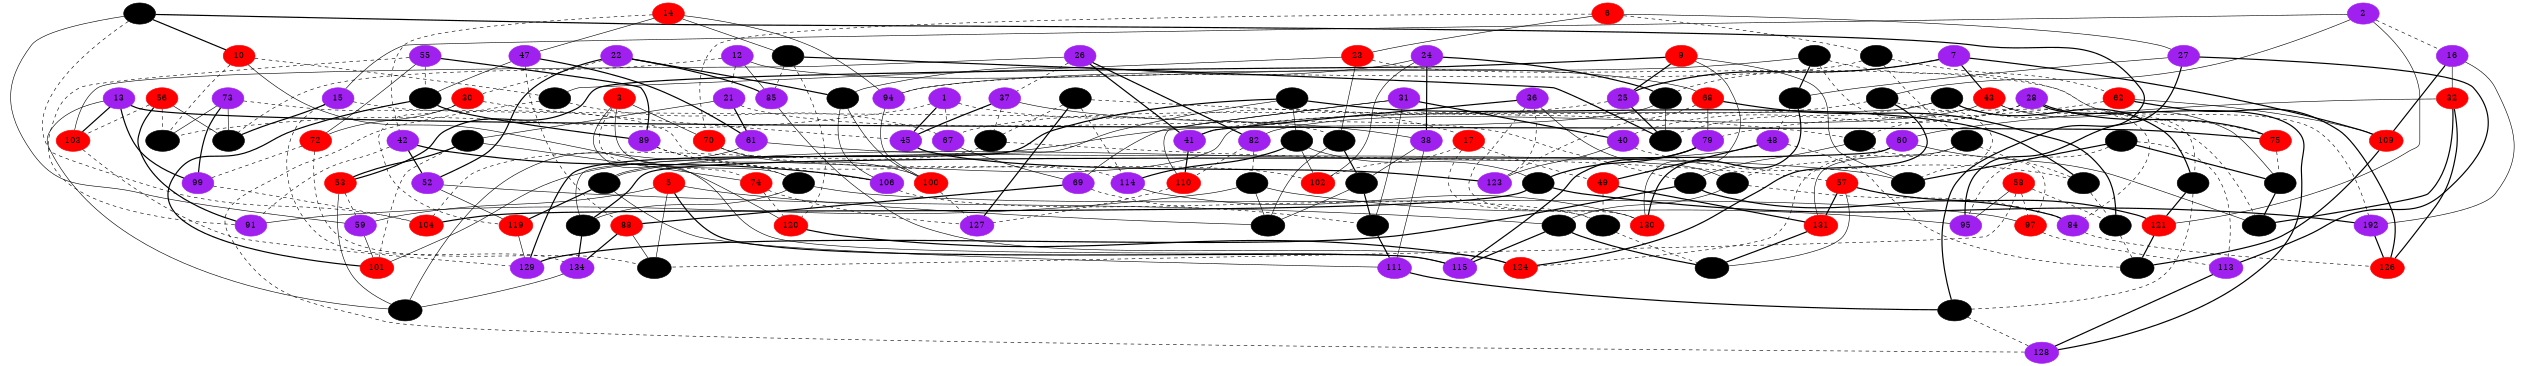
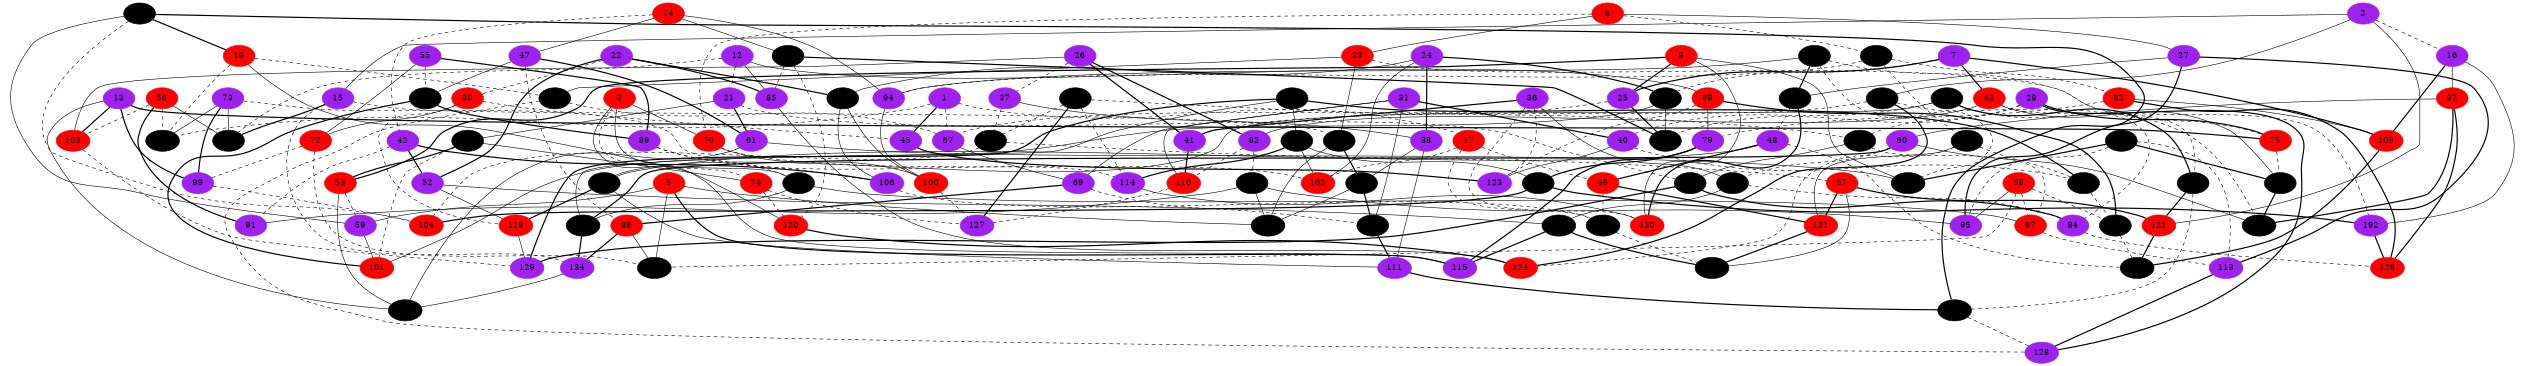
edge "55" -- "91": removed
edge "37" -- "45": removed
